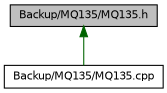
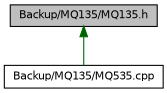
node "Backup/MQ135/MQ135.cpp": label "Backup/MQ135/MQ135.cpp" -> "Backup/MQ135/MQ535.cpp"
